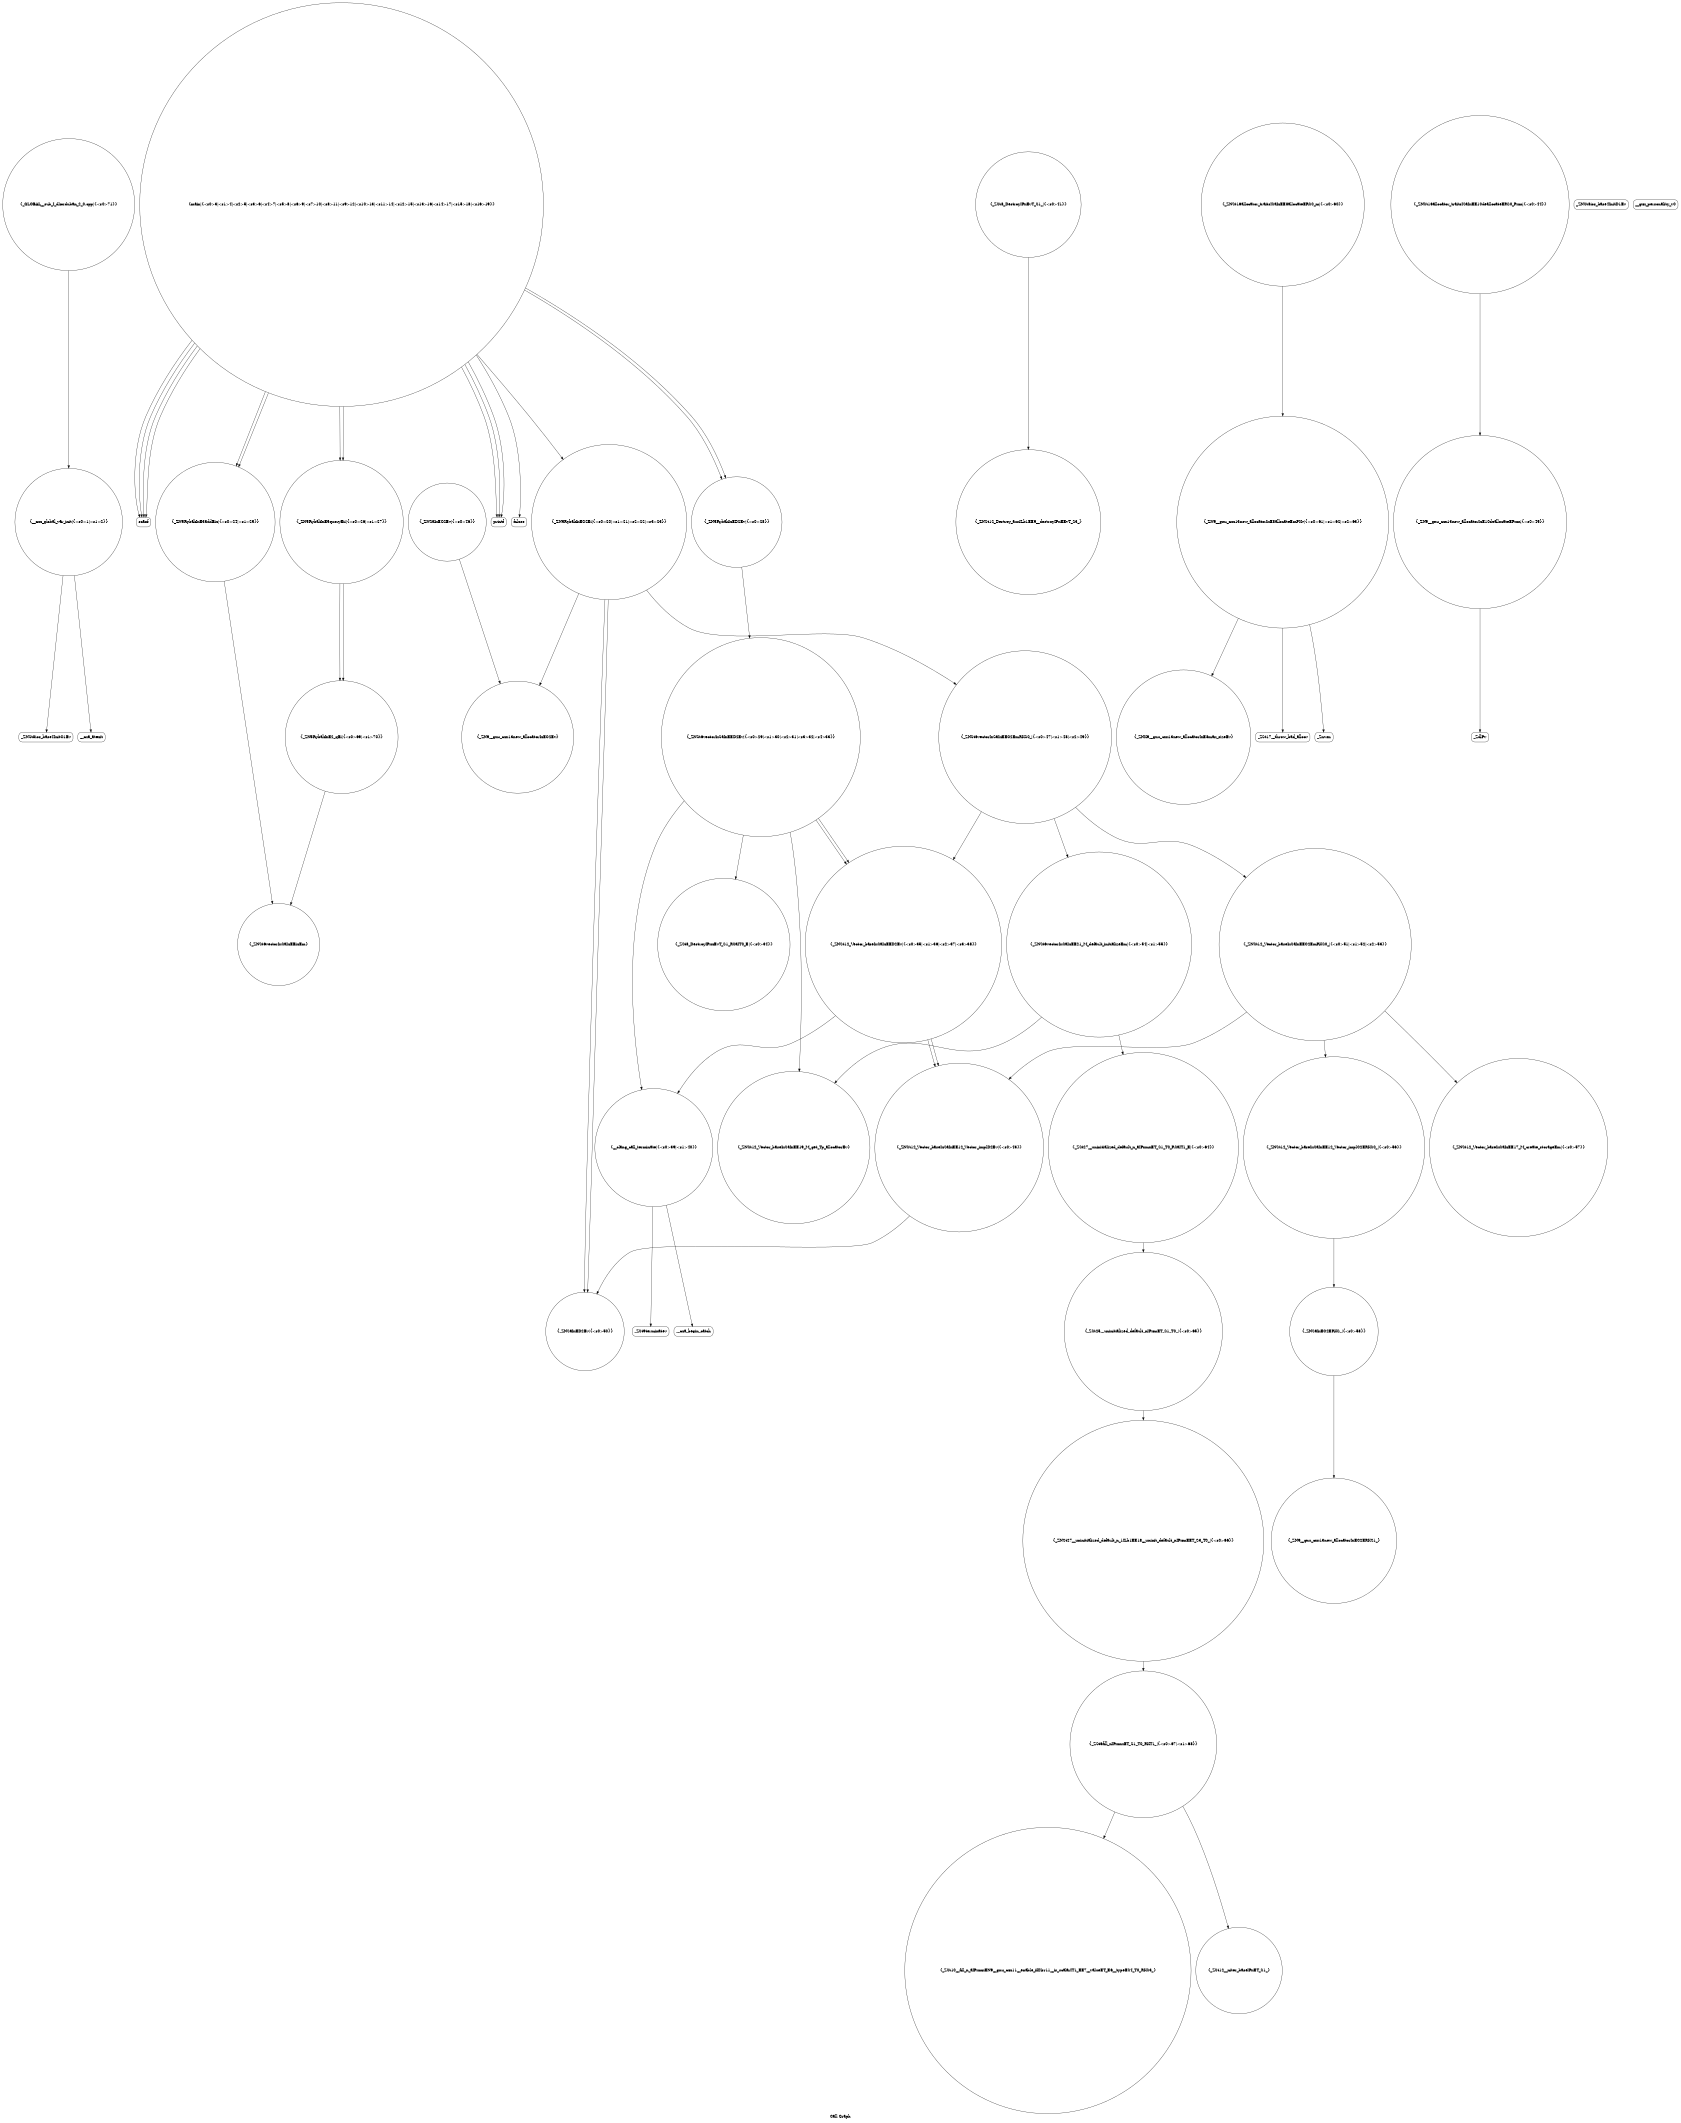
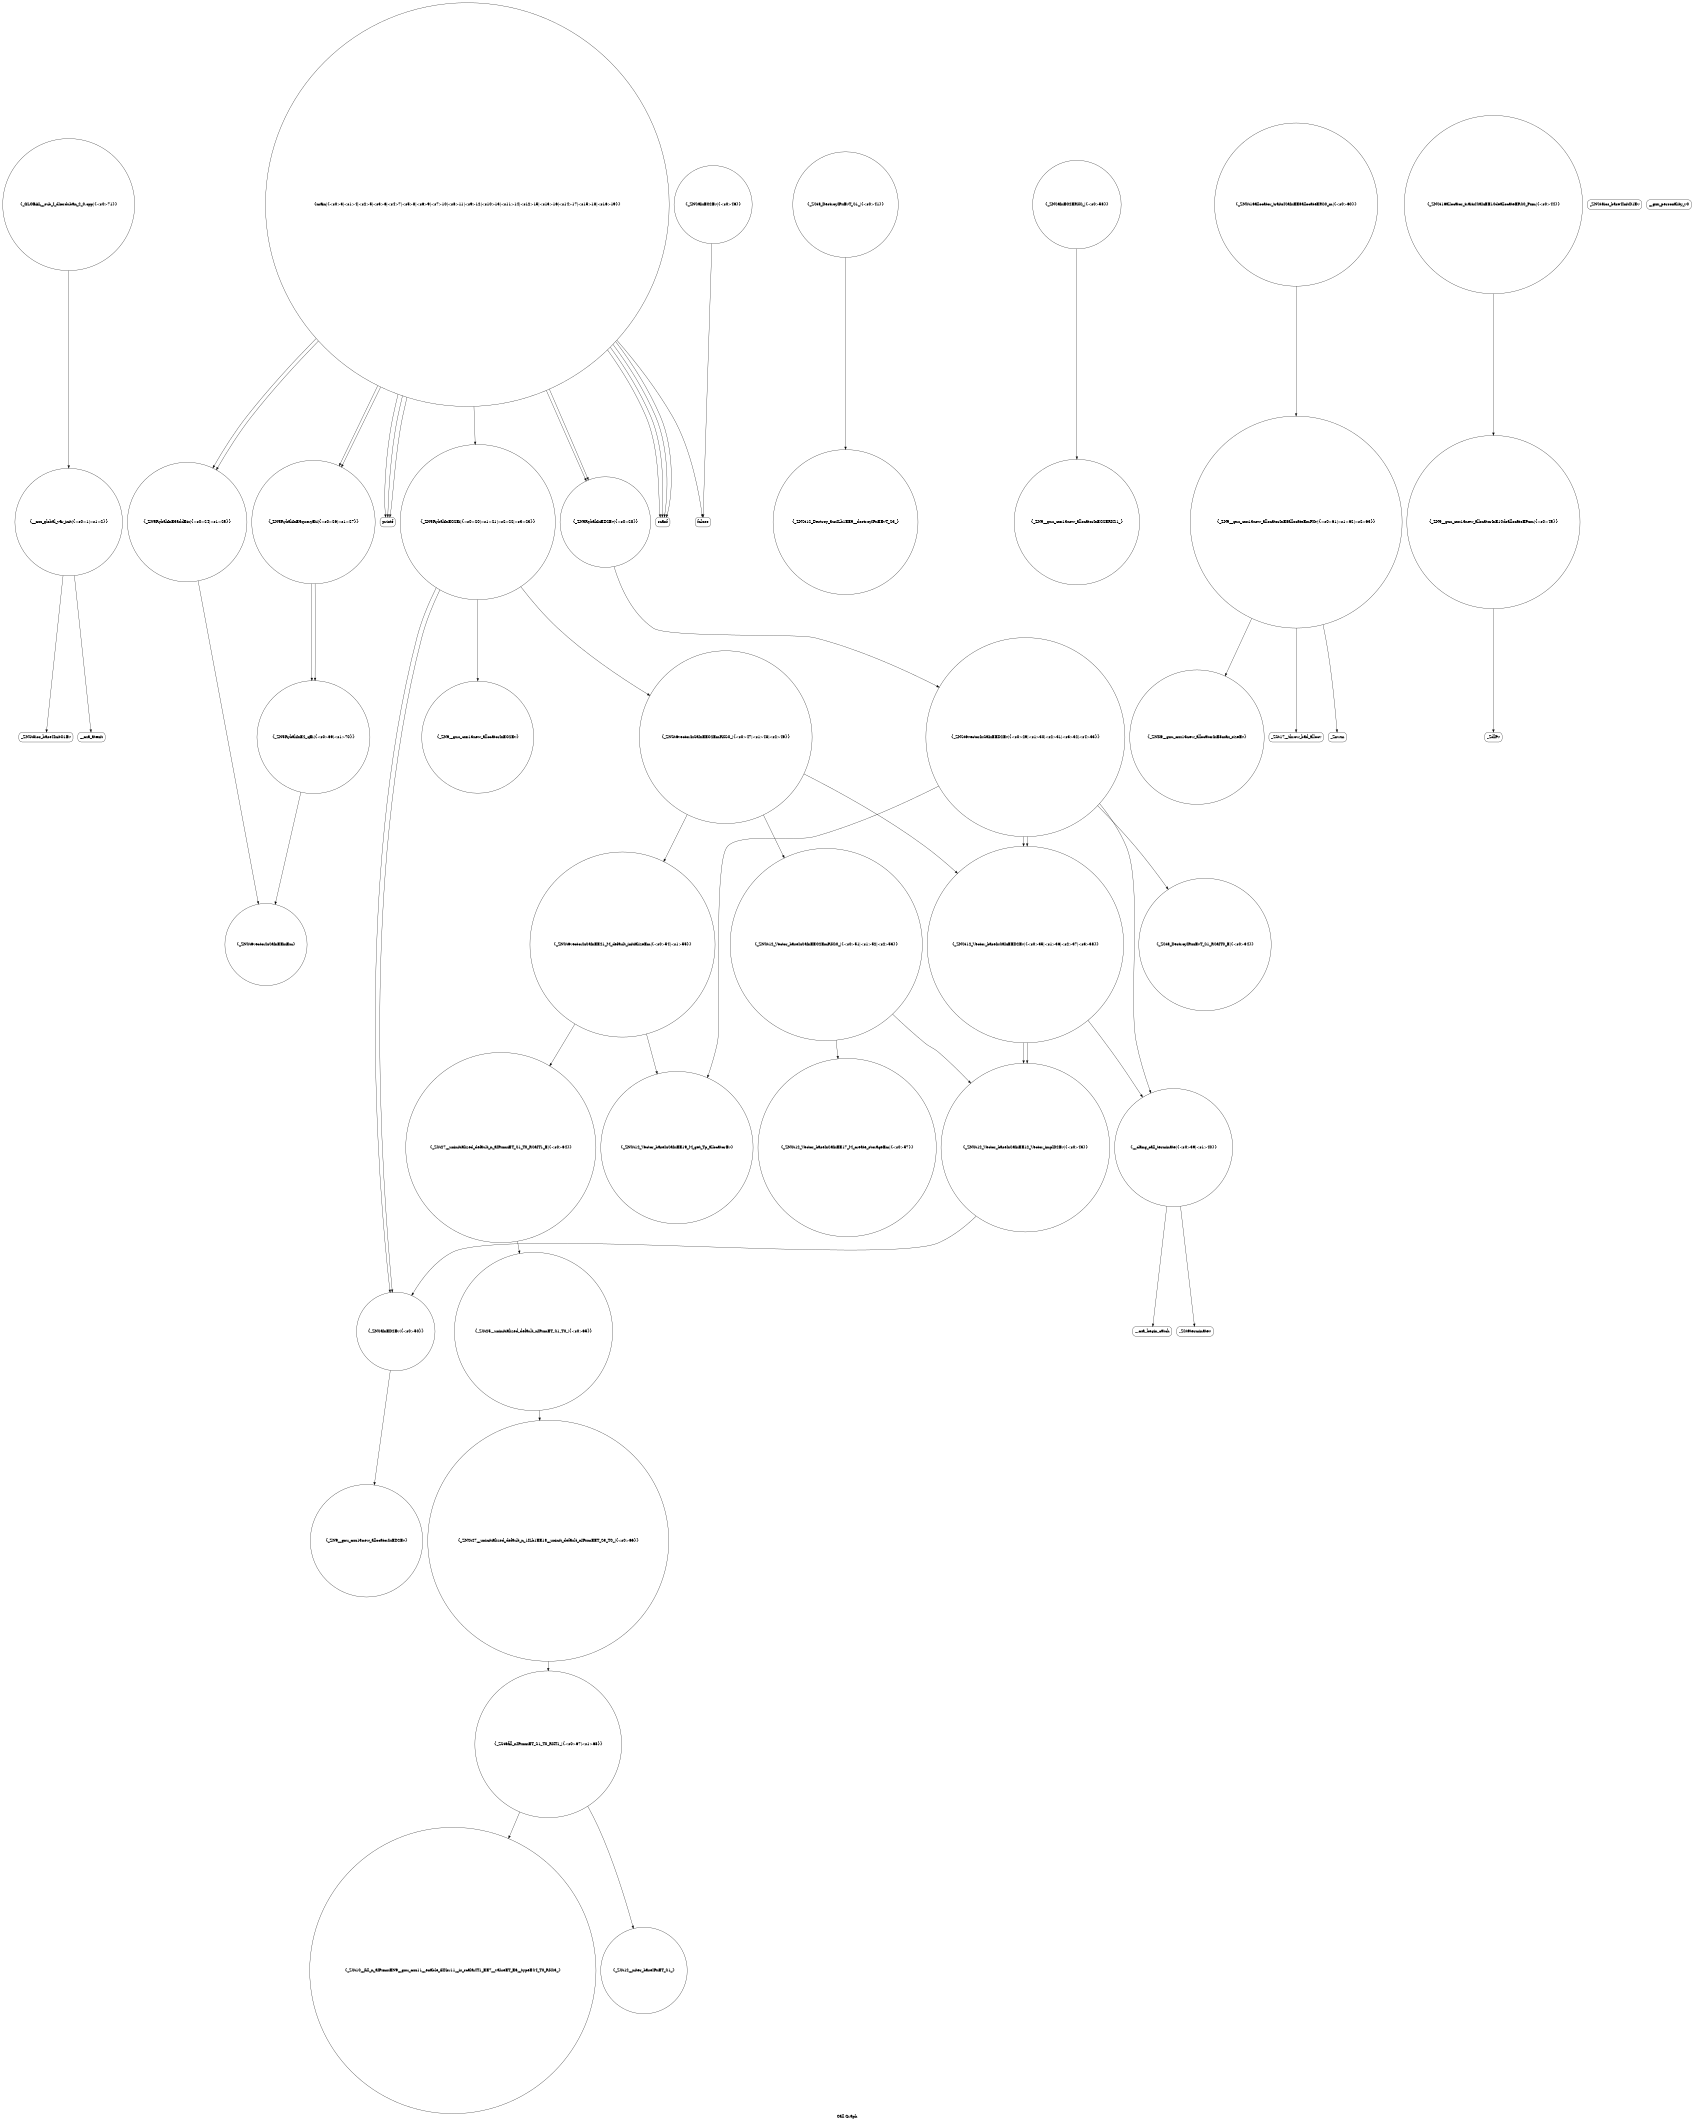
edge "{_ZNSaIxEC2Ev|{<s0>46}}" -> "{_ZN9__gnu_cxx13new_allocatorIxEC2Ev}": now "{_ZNSaIxEC2Ev|{<s0>46}}" -> "fclose"
node "{_ZNSt12_Vector_baseIxSaIxEE12_Vector_implC2ERKS0_|{<s0>56}}": removed
node "{_ZN9__gnu_cxx13new_allocatorIxED2Ev}": added
